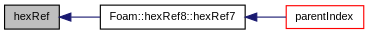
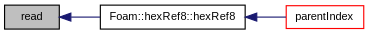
node "hexRef": label "hexRef" -> "read"
node "Foam::hexRef8::hexRef7": label "Foam::hexRef8::hexRef7" -> "Foam::hexRef8::hexRef8"
